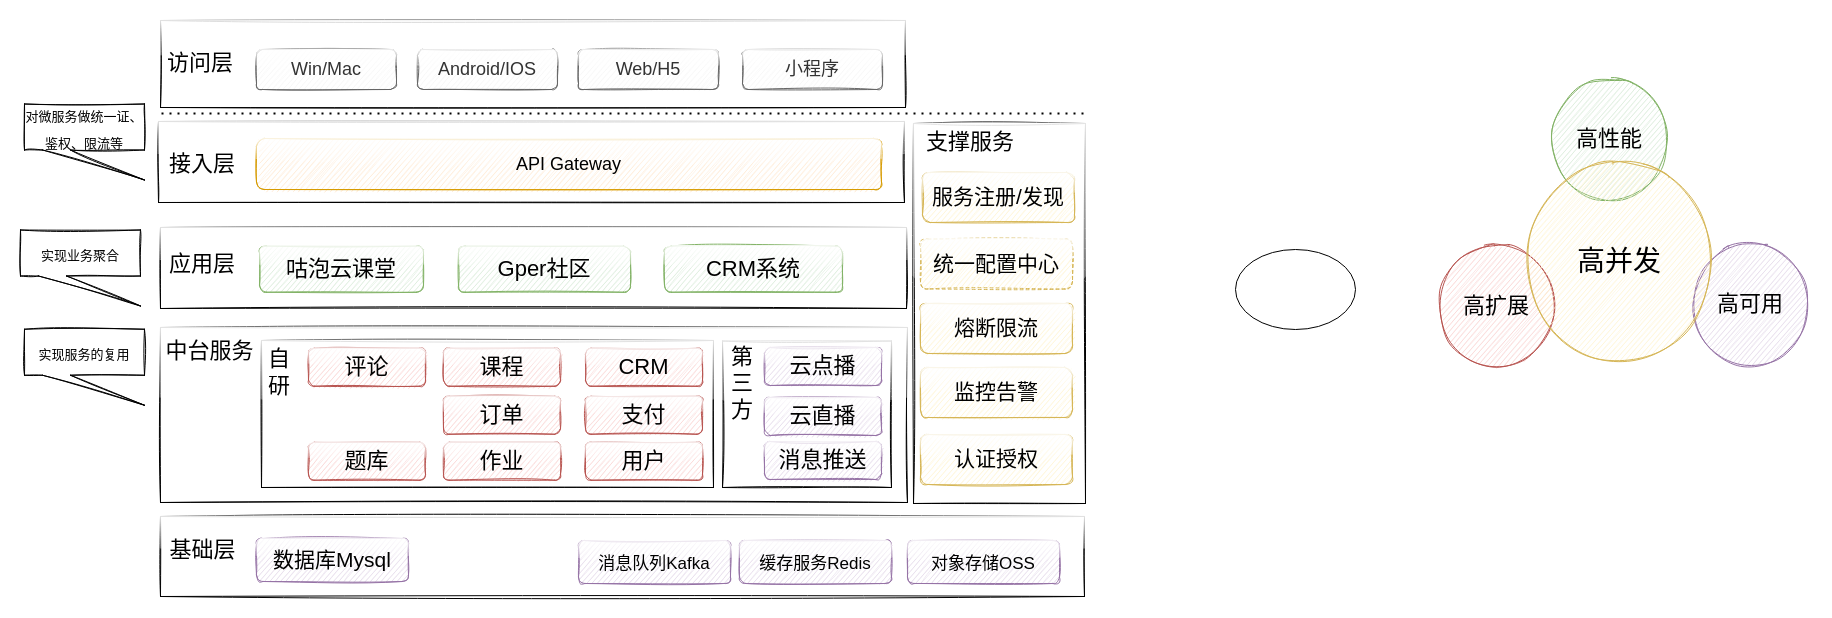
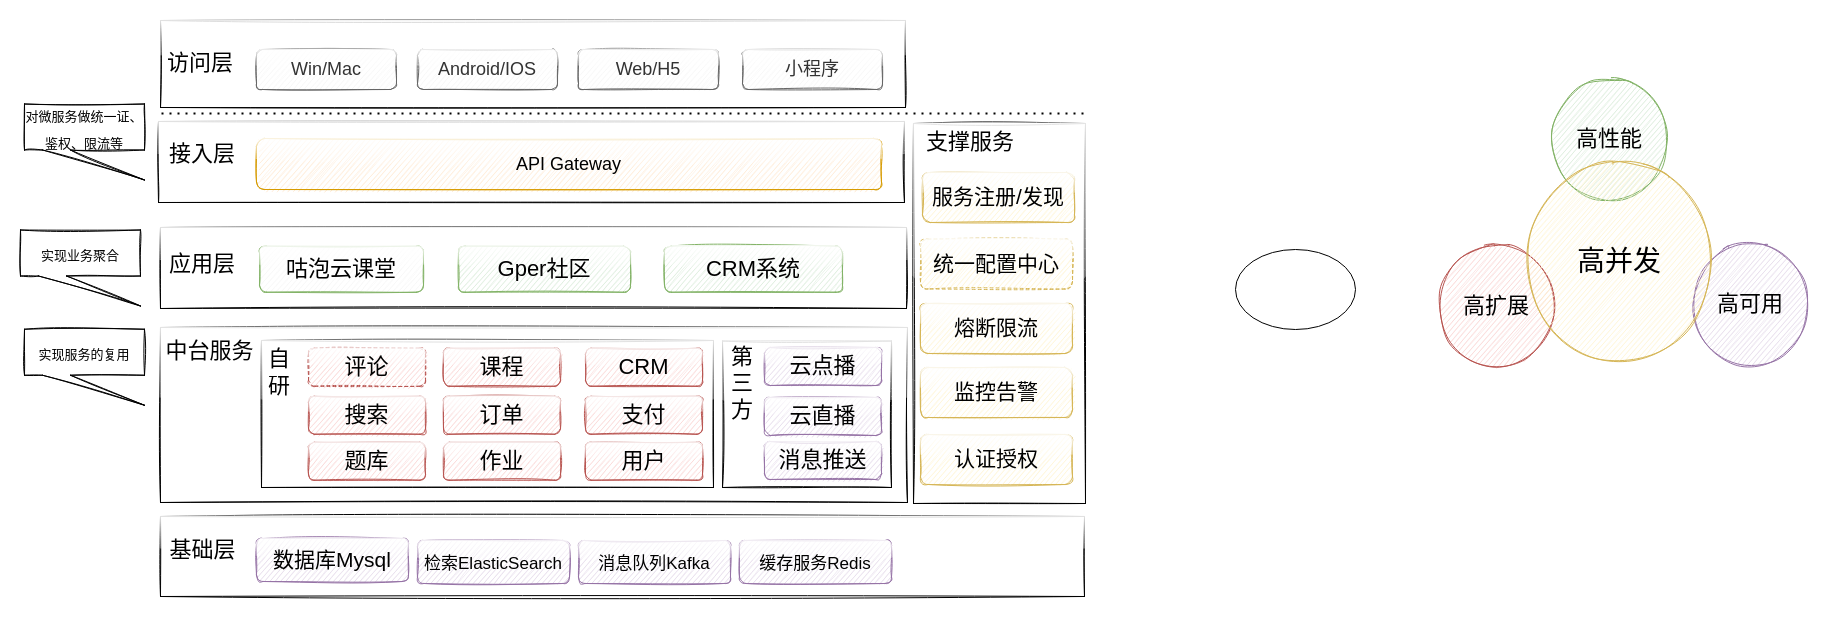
node "接入层": moved (203, 164) -> (203, 154)
node "咕泡云课堂": fillcolor #d5e8d4 -> #f5f5f5
node "评论": style solid -> dashed
node "搜索": added
node "检索ElasticSearch": added
node "对象存储OSS": removed
